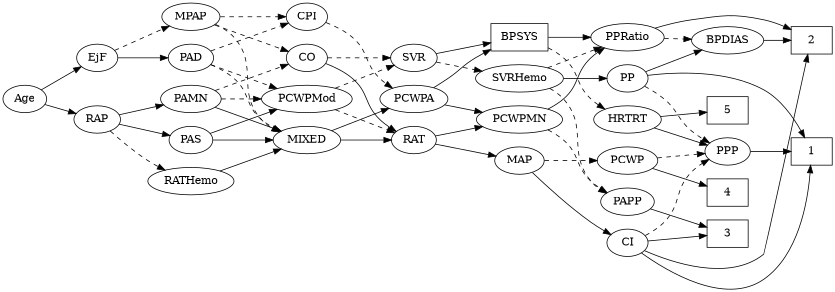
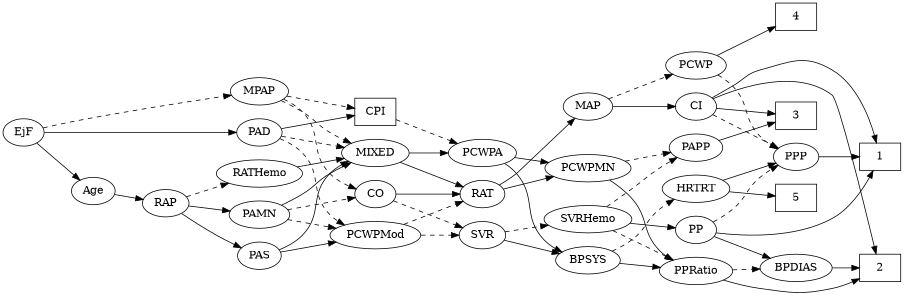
node "CPI": shape ellipse -> box
edge "PAD" -> "CPI": style dashed -> solid
node "BPSYS": shape box -> ellipse
edge "Age" -> "EjF": reversed
